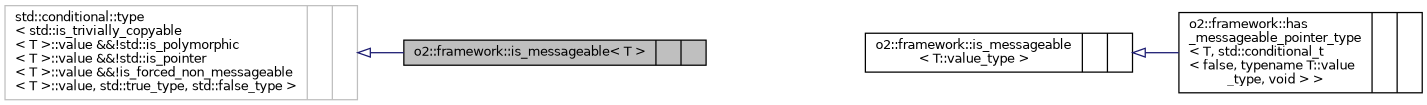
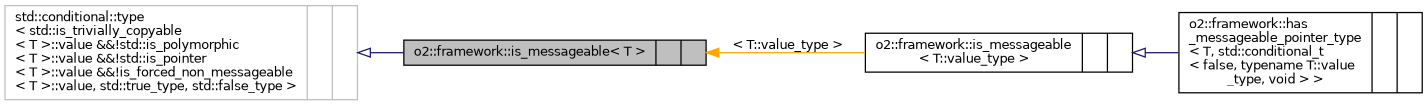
edge "o2::framework::is_messageable" -> "o2::framework::is_messageable< T >": added, label "< T::value_type >"
